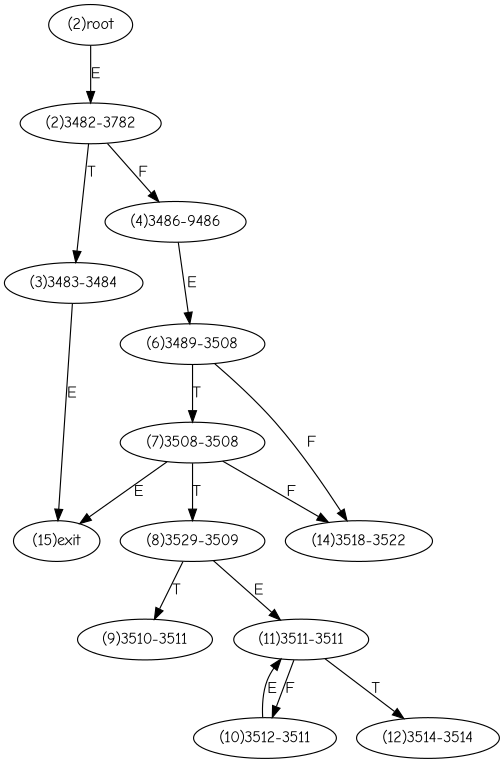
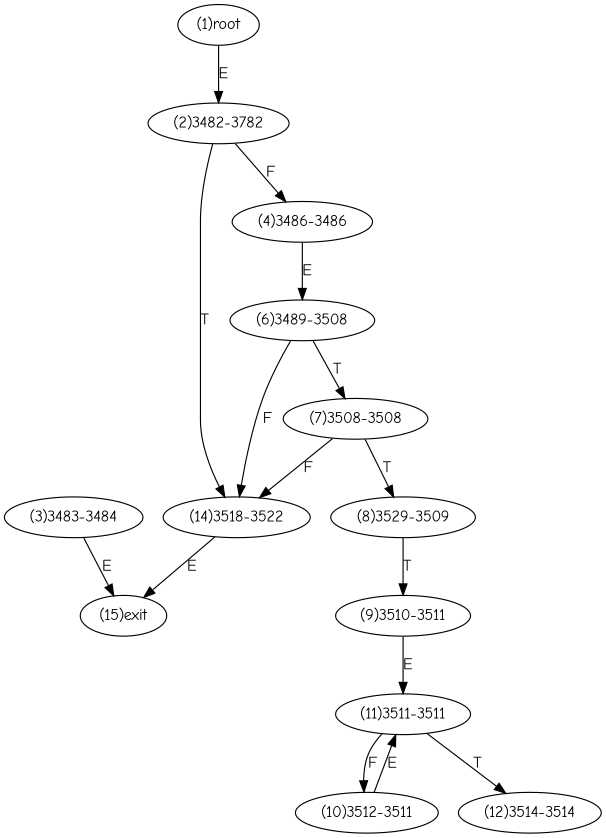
node "(2)root": label "(2)root" -> "(1)root"
edge "(2)3482-3782" -> "(3)3483-3484": now "(2)3482-3782" -> "(14)3518-3522"
node "(4)3486-9486": label "(4)3486-9486" -> "(4)3486-3486"
edge "(7)3508-3508" -> "(15)exit": now "(14)3518-3522" -> "(15)exit"
edge "(8)3529-3509" -> "(11)3511-3511": now "(9)3510-3511" -> "(11)3511-3511"
